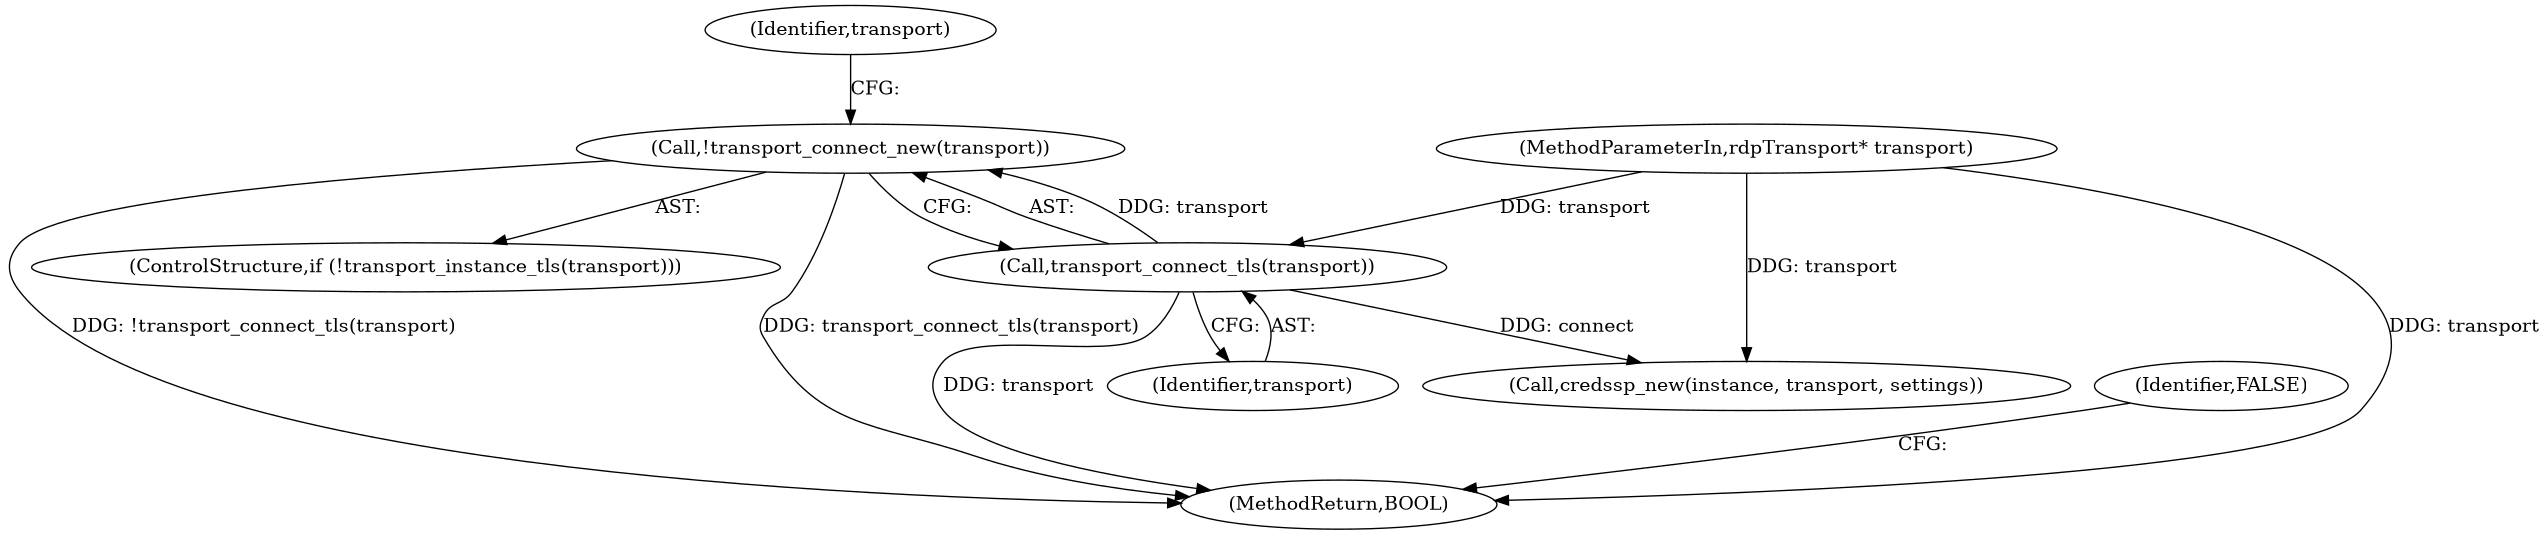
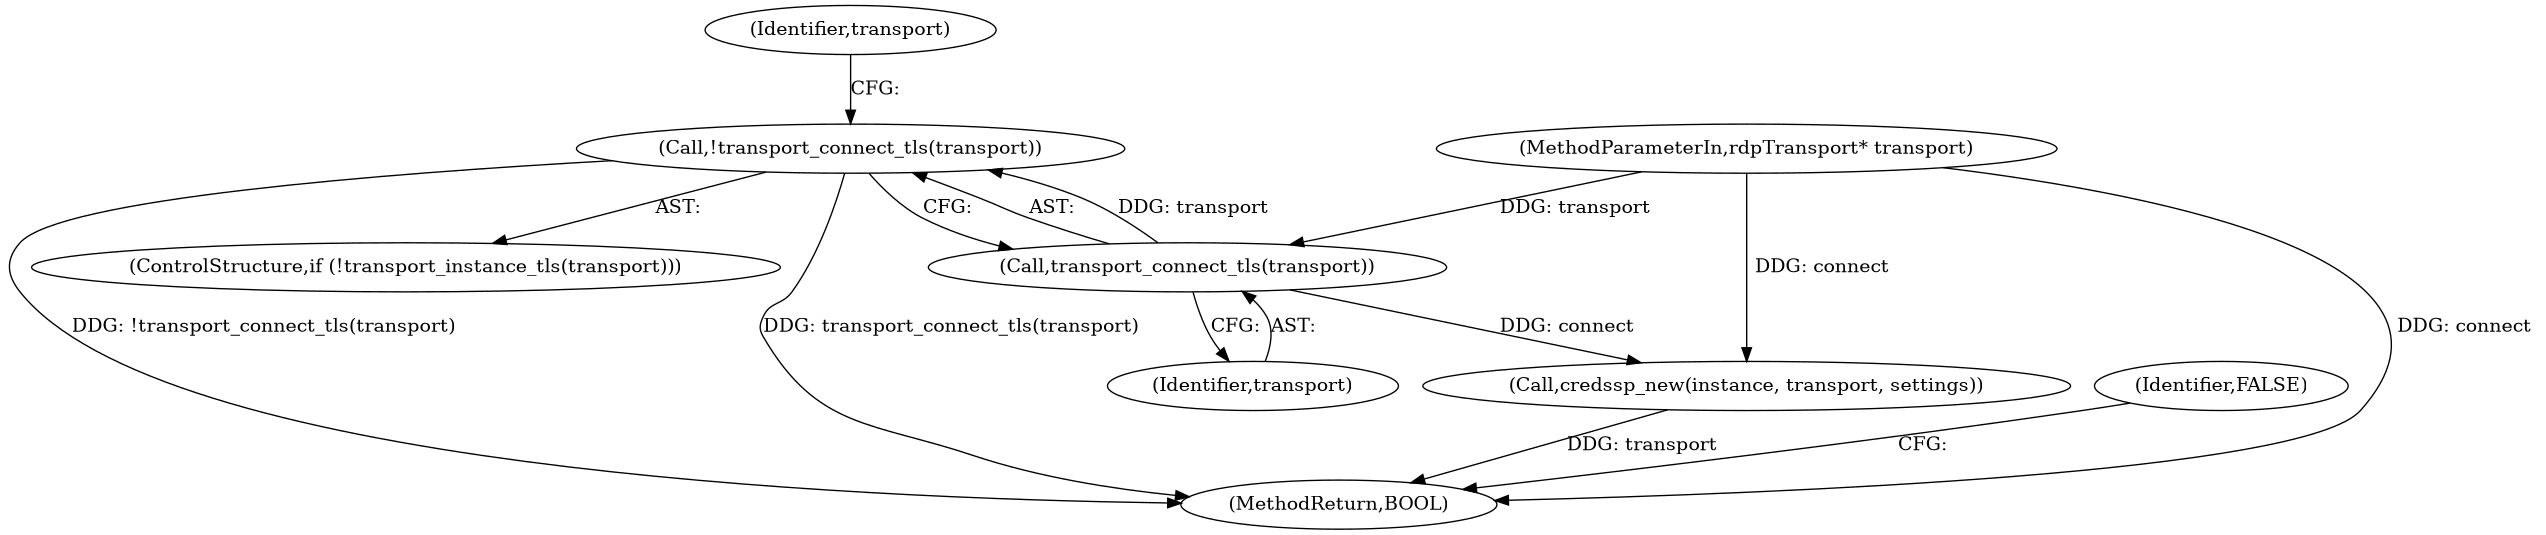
node "(Call,!transport_connect_new(transport))": label "(Call,!transport_connect_new(transport))" -> "(Call,!transport_connect_tls(transport))"
edge "(MethodParameterIn,rdpTransport* transport)" -> "(Call,credssp_new(instance, transport, settings))": label "DDG: transport" -> "DDG: connect"
edge "(MethodParameterIn,rdpTransport* transport)" -> "(MethodReturn,BOOL)": label "DDG: transport" -> "DDG: connect"
edge "(Call,transport_connect_tls(transport))" -> "(MethodReturn,BOOL)": now "(Call,credssp_new(instance, transport, settings))" -> "(MethodReturn,BOOL)"
